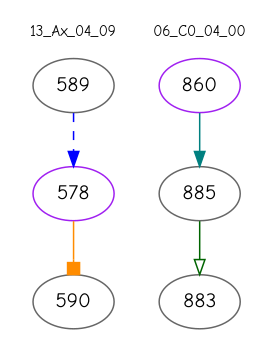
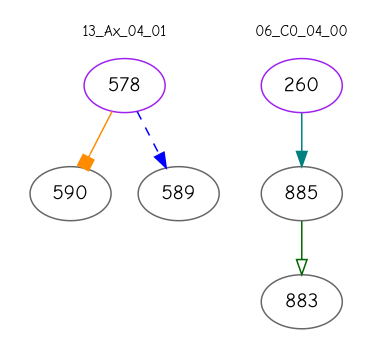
cluster "13_Ax_04_09": label "13_Ax_04_09" -> "13_Ax_04_01"
node "860": label "860" -> "260"
edge "589" -> "578": reversed
